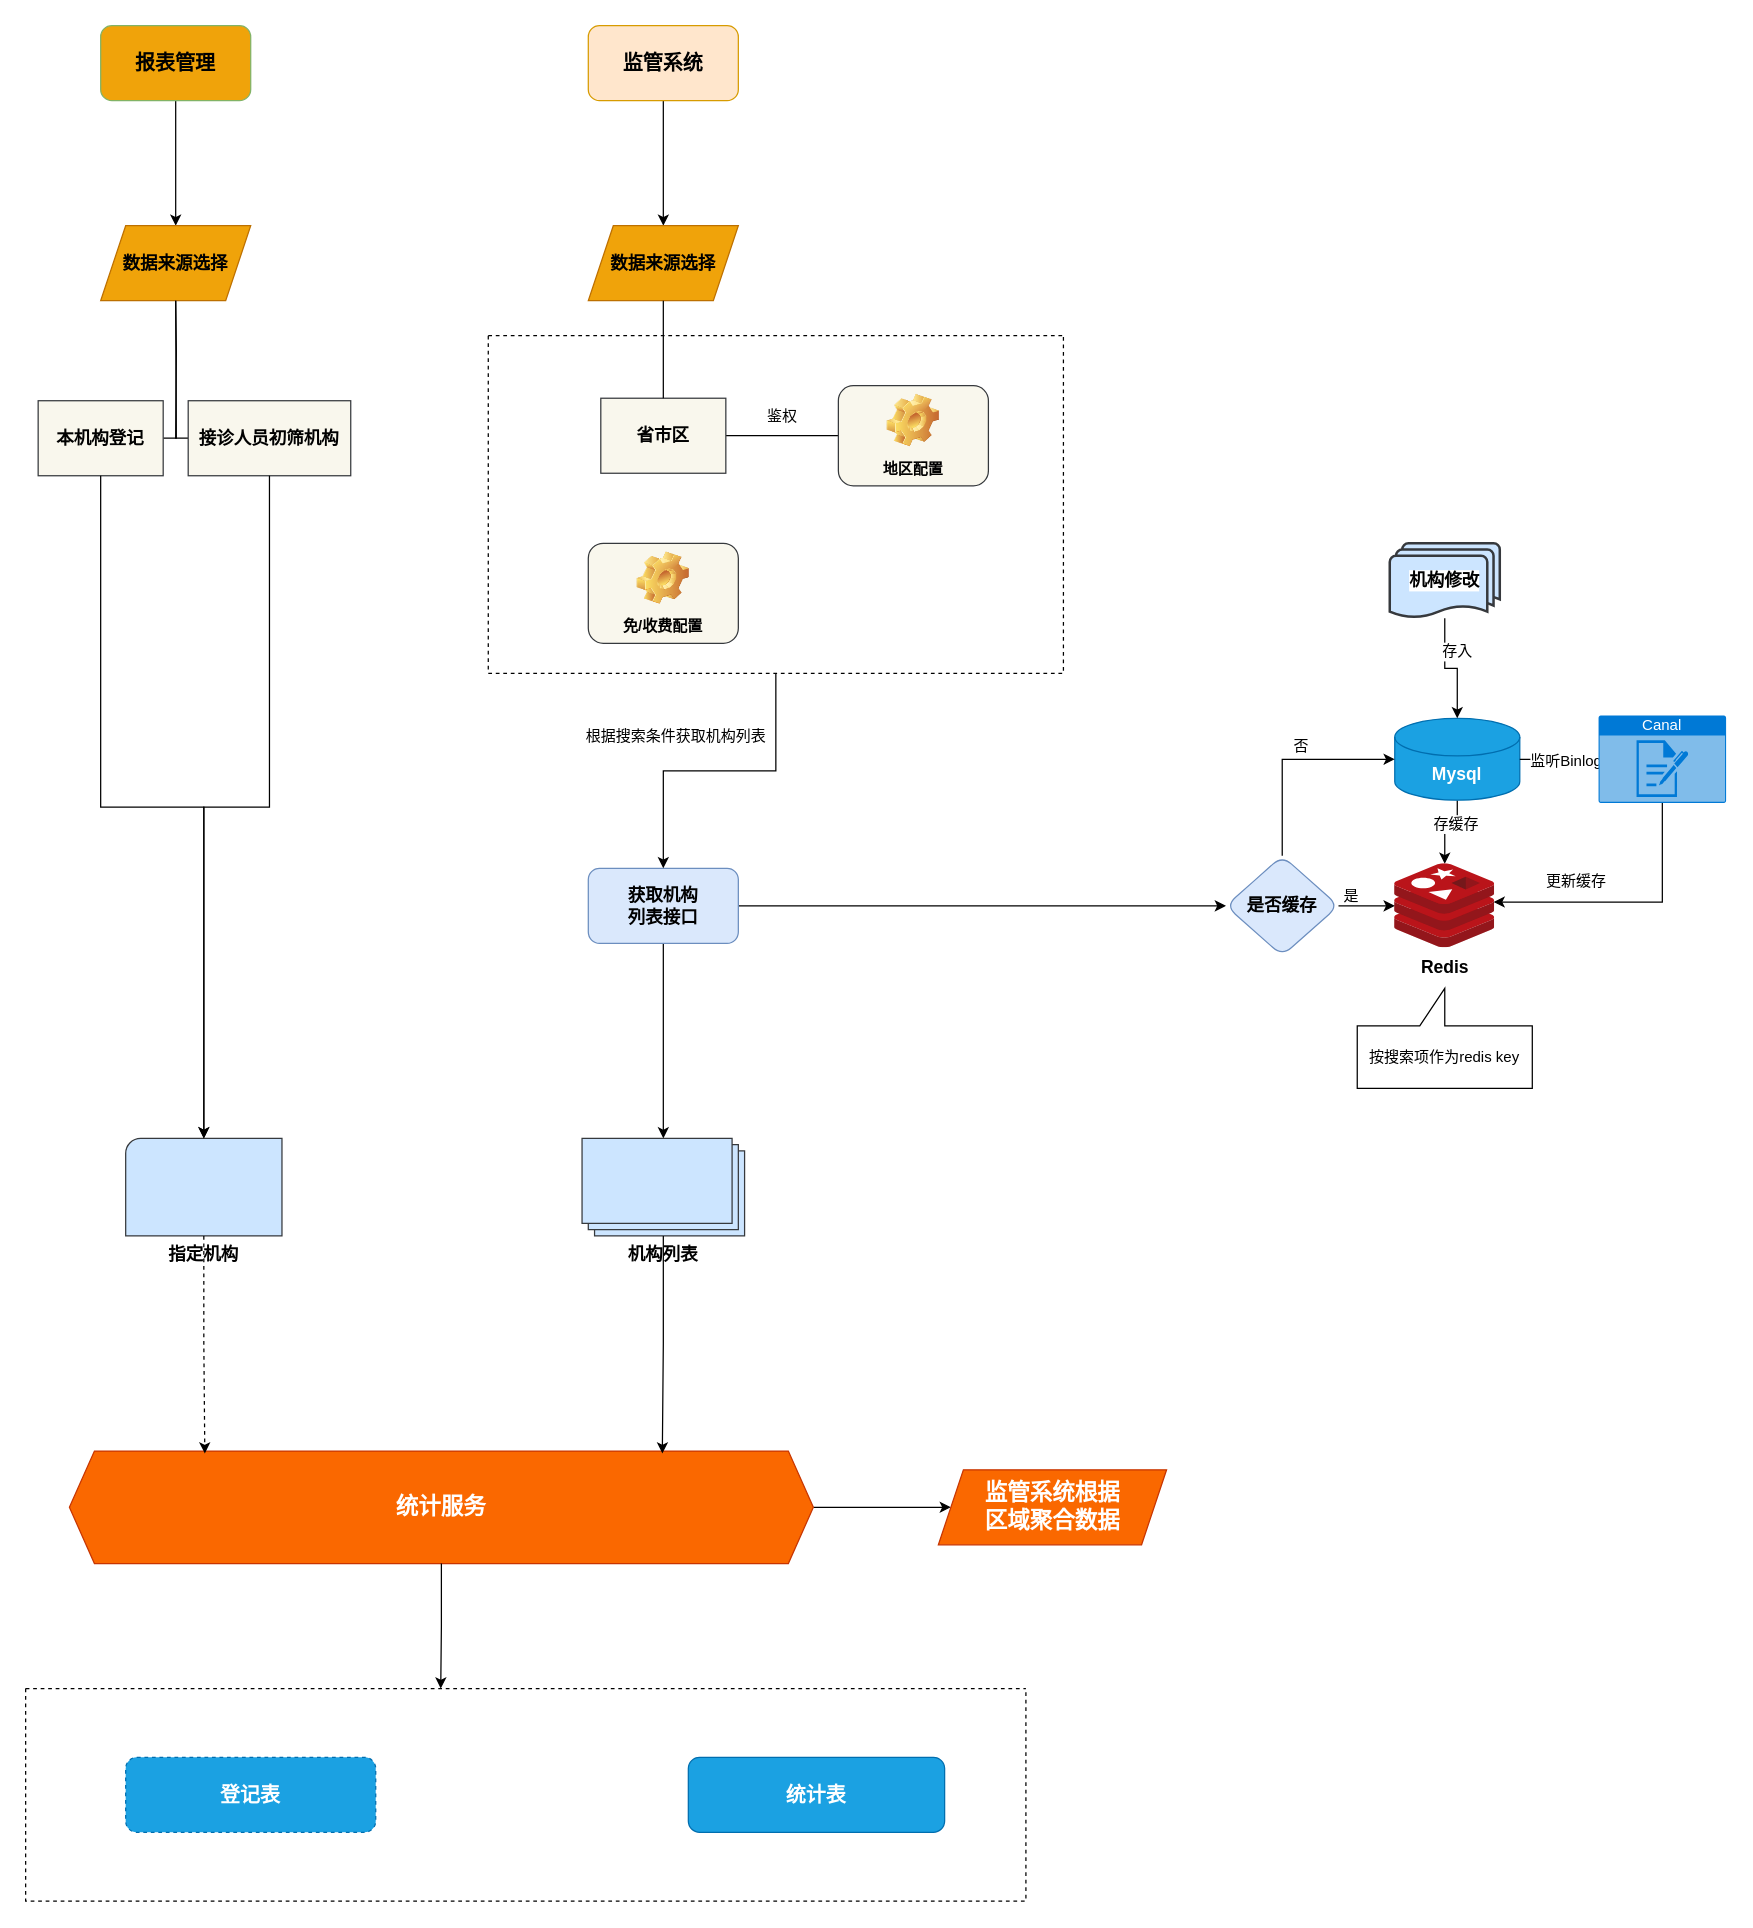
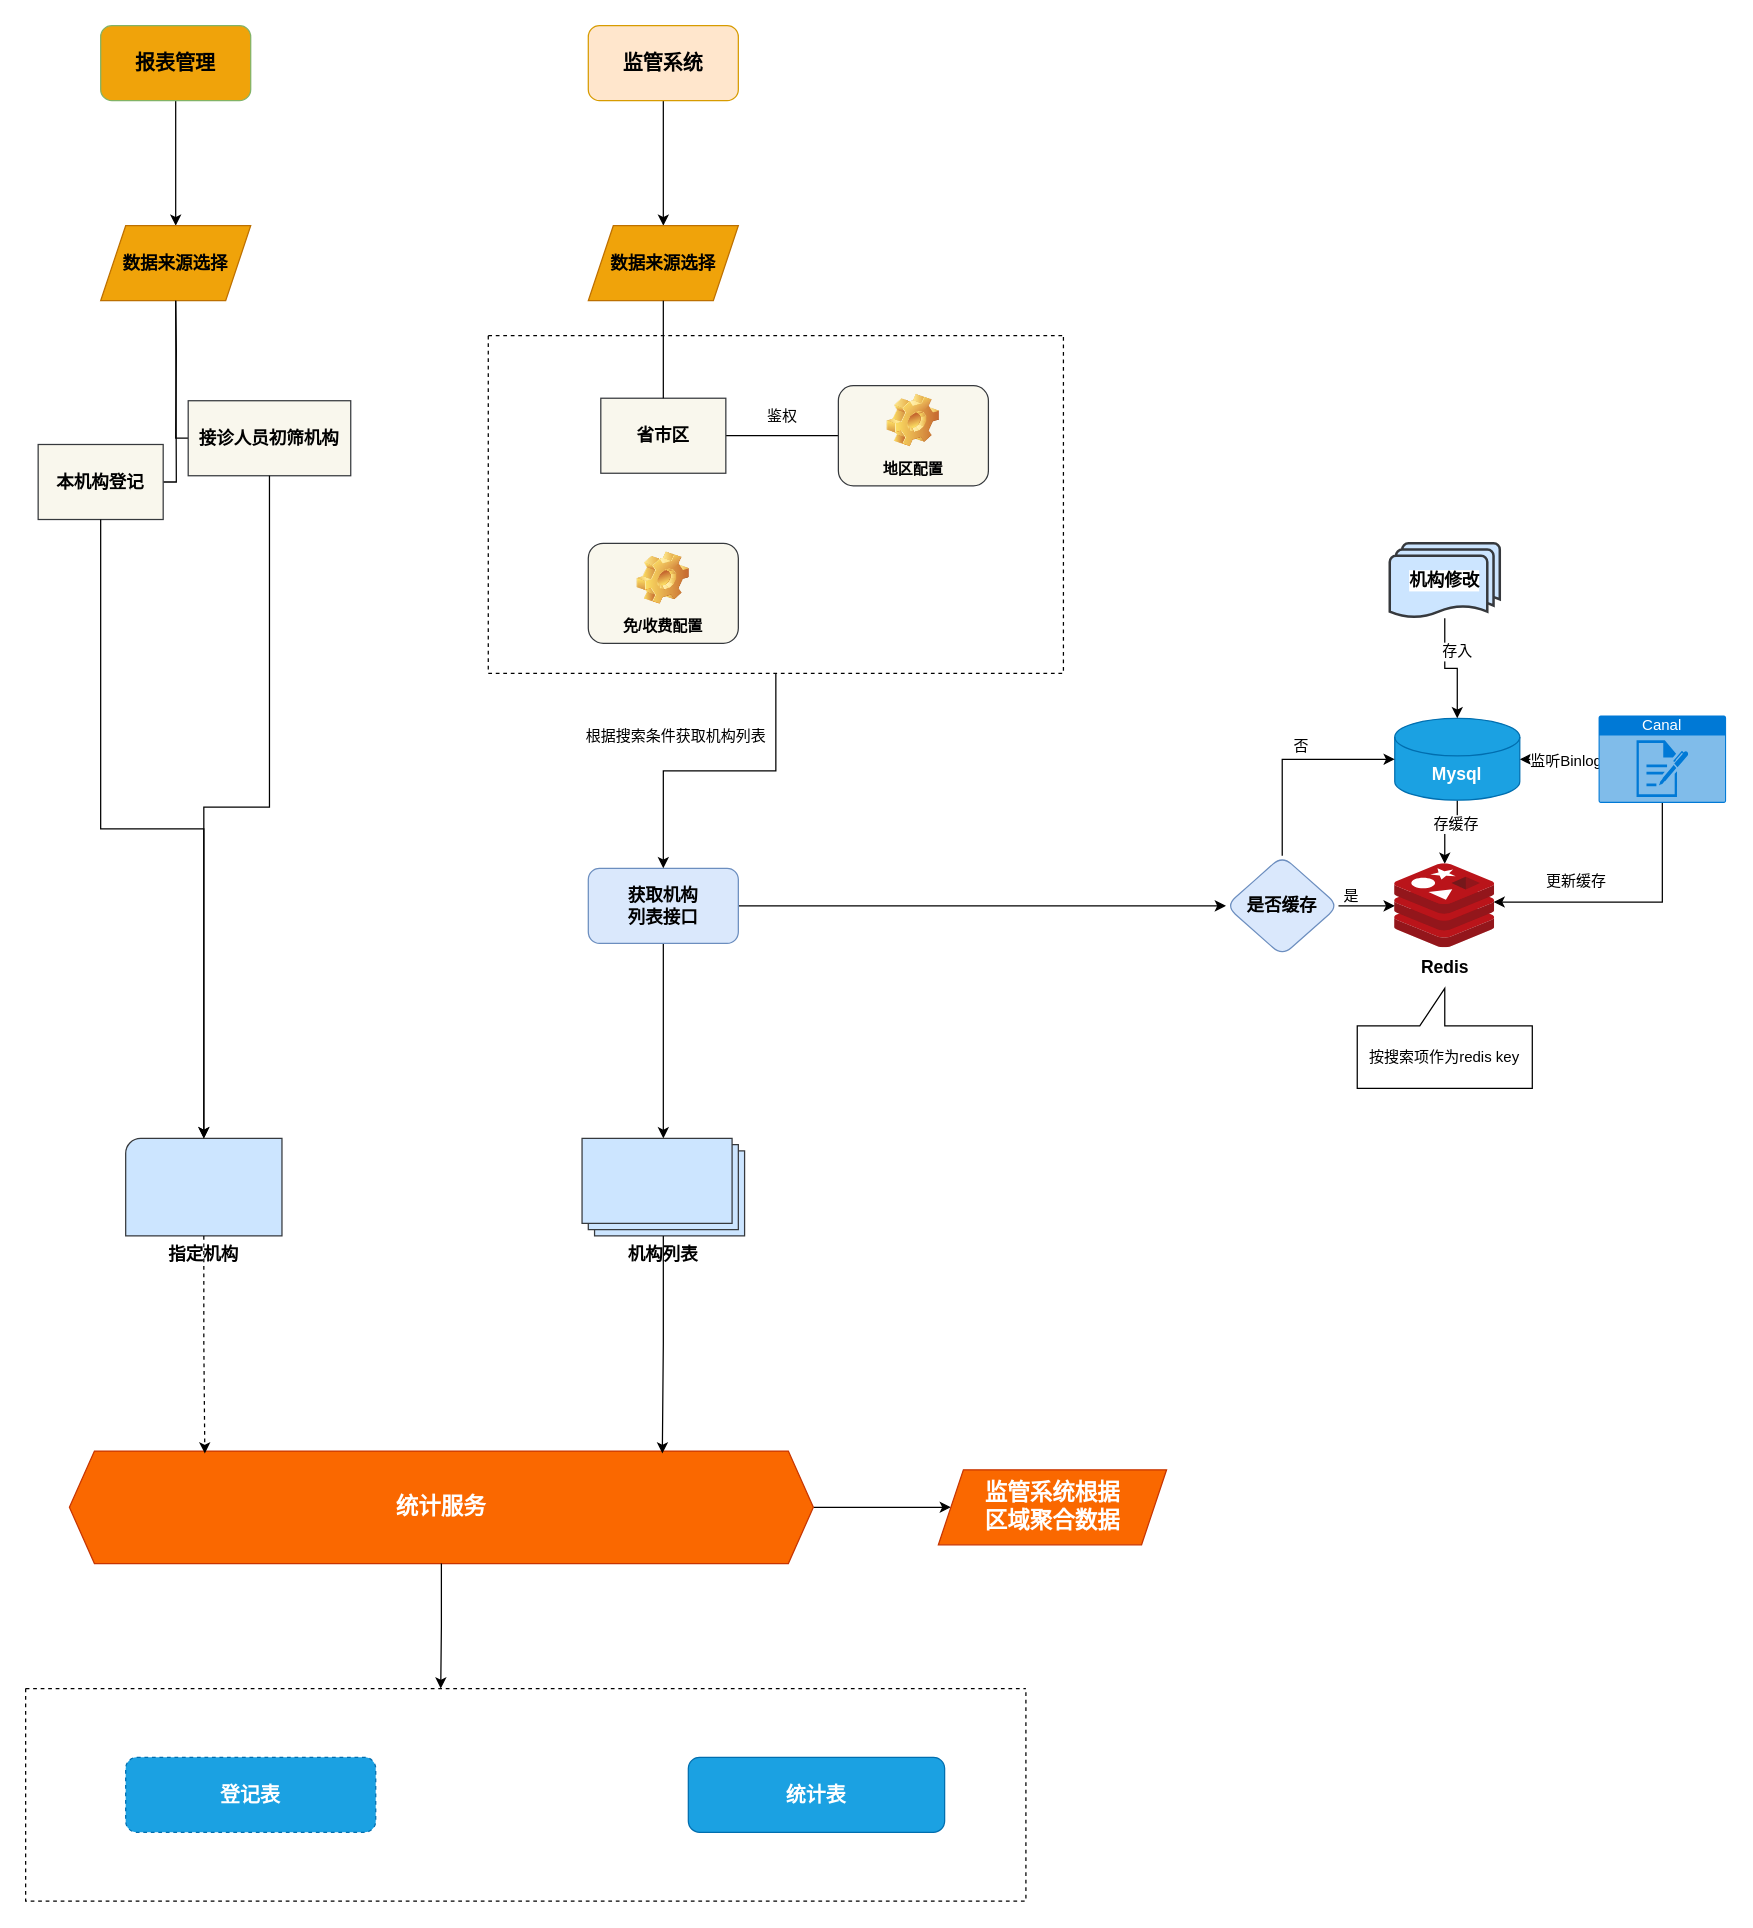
node "本机构登记": moved (101, 438) -> (101, 482)
edge "Mysql" -- "Canal": arrowhead none -> classic
